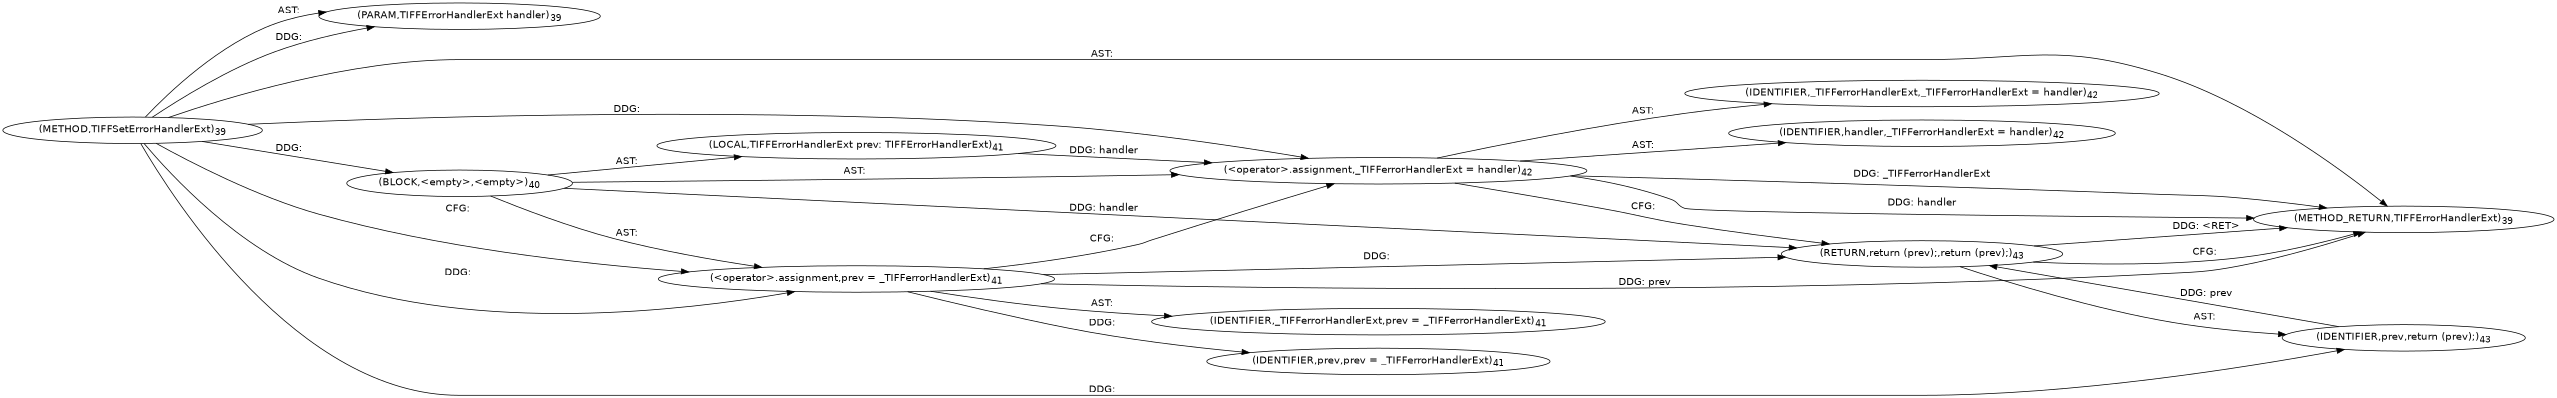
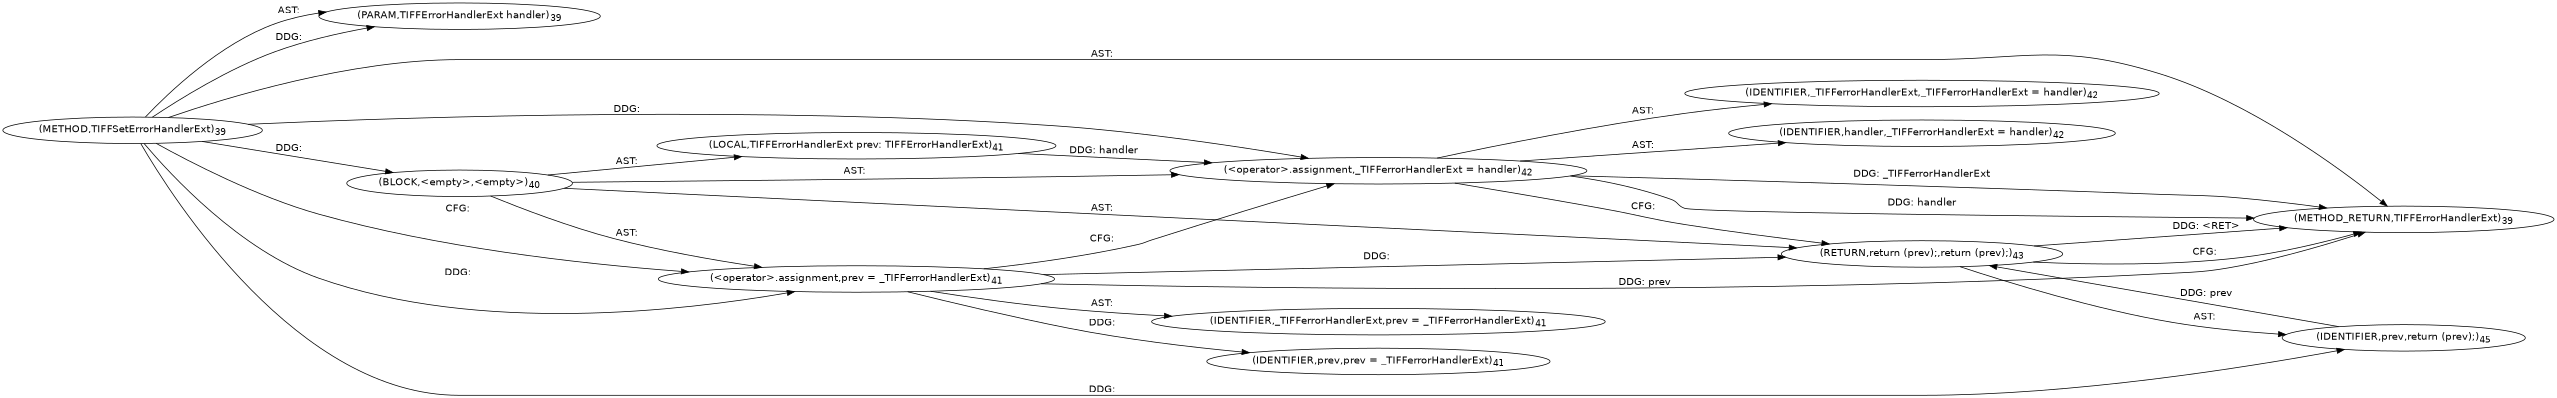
edge "(BLOCK,<empty>,<empty>)" -> "(RETURN,return (prev);,return (prev);)": label "DDG: handler" -> "AST: "
node "(IDENTIFIER,prev,return (prev);)": text "43" -> "45"
